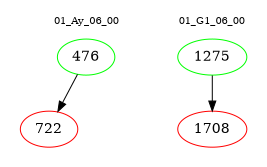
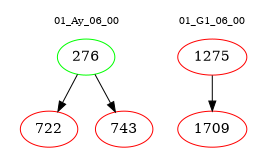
node "476": label "476" -> "276"
node "1275": color green -> red
node "743": added
node "1708": label "1708" -> "1709"
